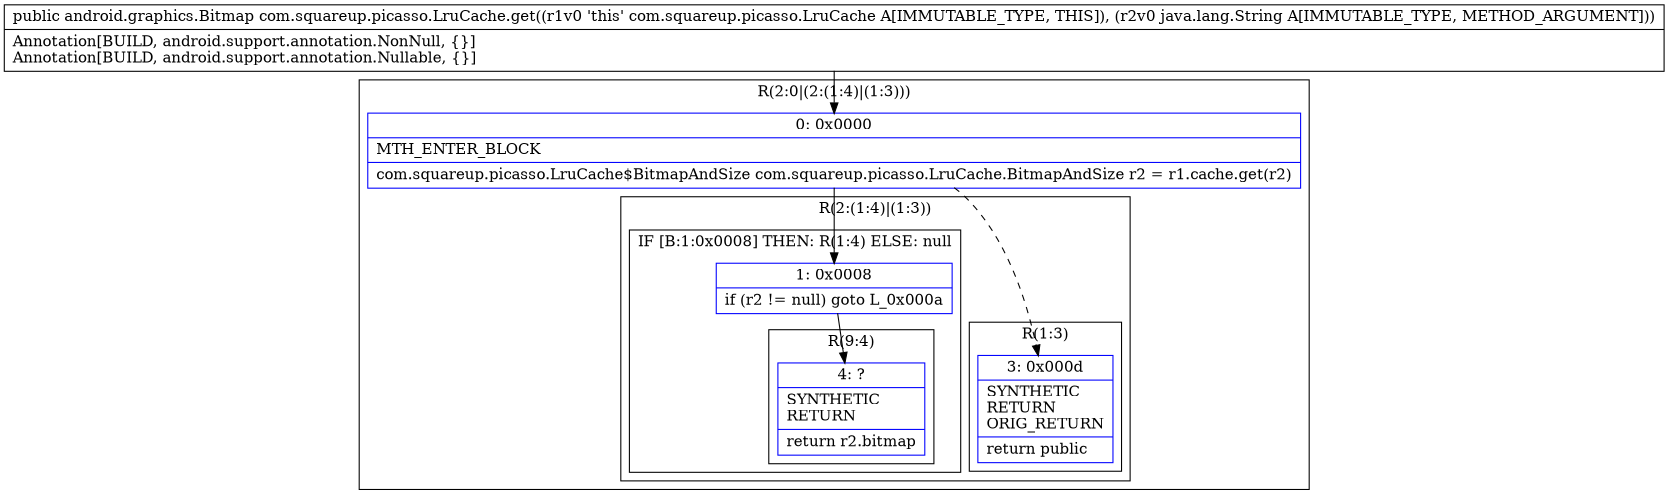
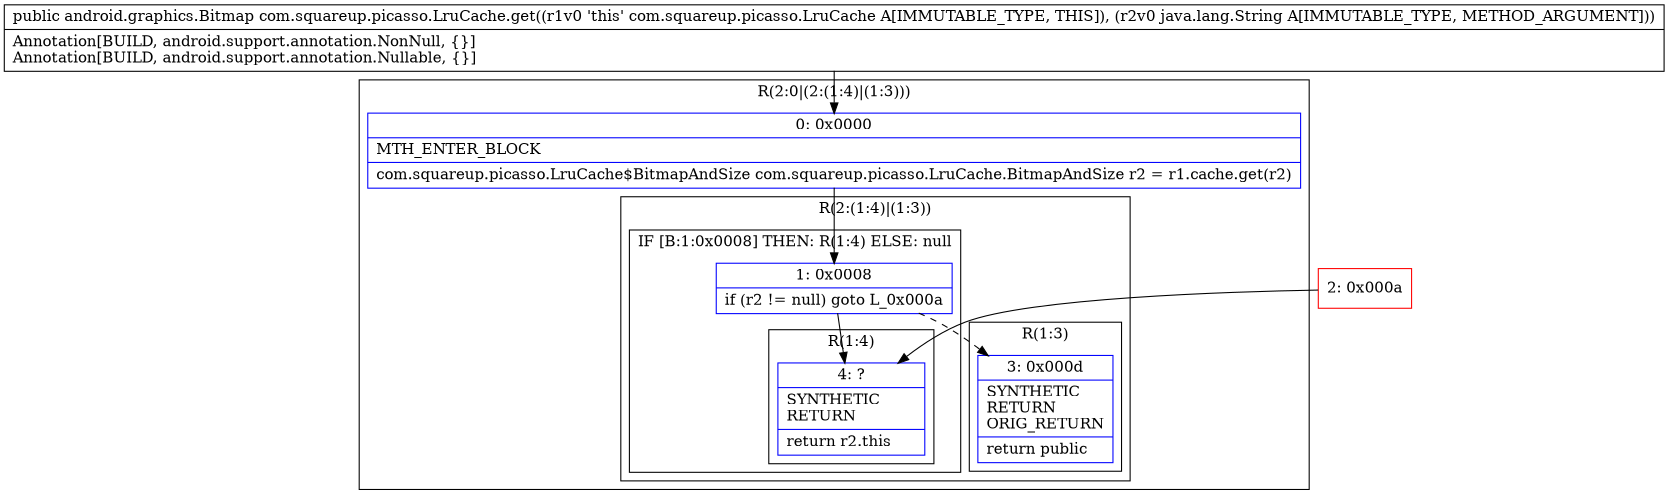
edge "0: 0x0000" -> "3: 0x000d": now "1: 0x0008" -> "3: 0x000d"
node "2: 0x000a": added
cluster "R(9:4)": label "R(9:4)" -> "R(1:4)"
node "4: ?": text "return r2.bitmap" -> "return r2.this"
